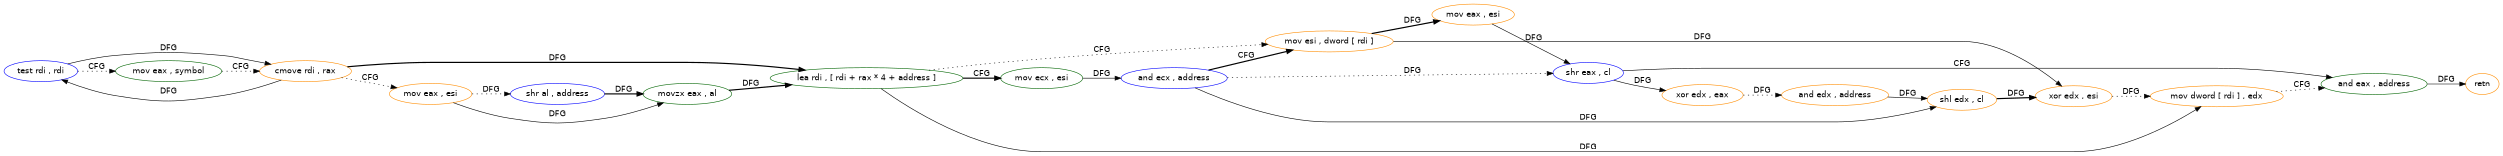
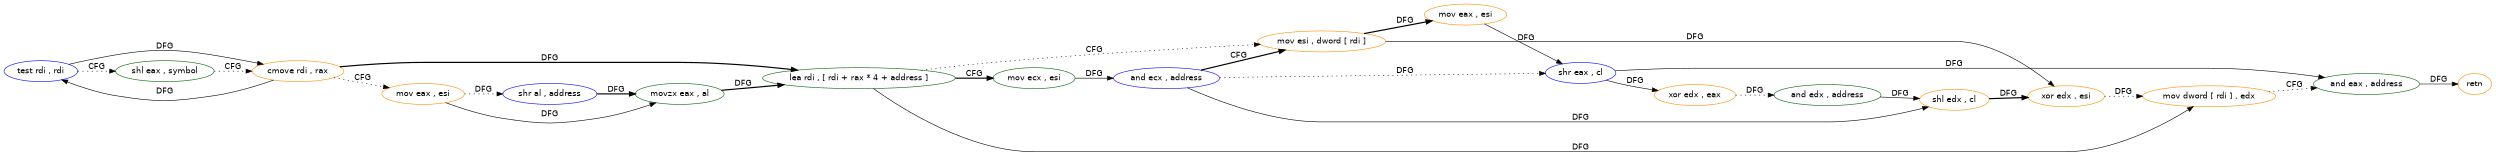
edge "shr eax , cl" -> "and eax , address": label "CFG" -> "DFG"
node "mov eax , symbol": label "mov eax , symbol" -> "shl eax , symbol"
node "and edx , address": color darkorange -> darkgreen
